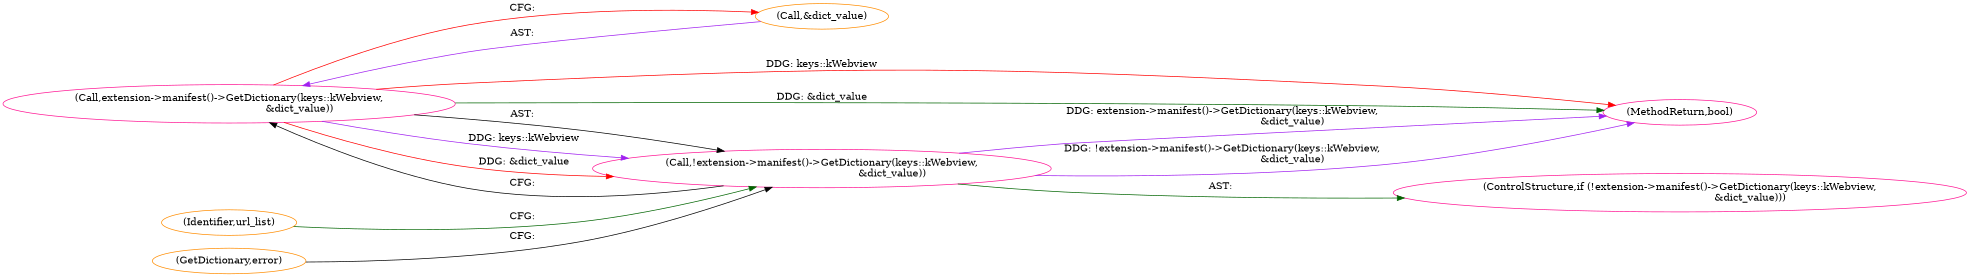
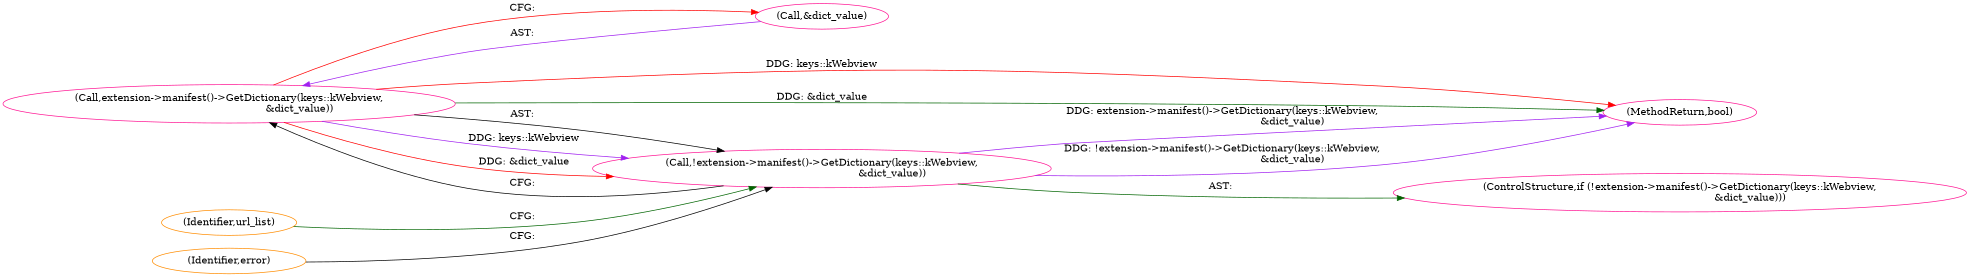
node "(Call,&dict_value)": color darkorange -> deeppink
node "(GetDictionary,error)": label "(GetDictionary,error)" -> "(Identifier,error)"
